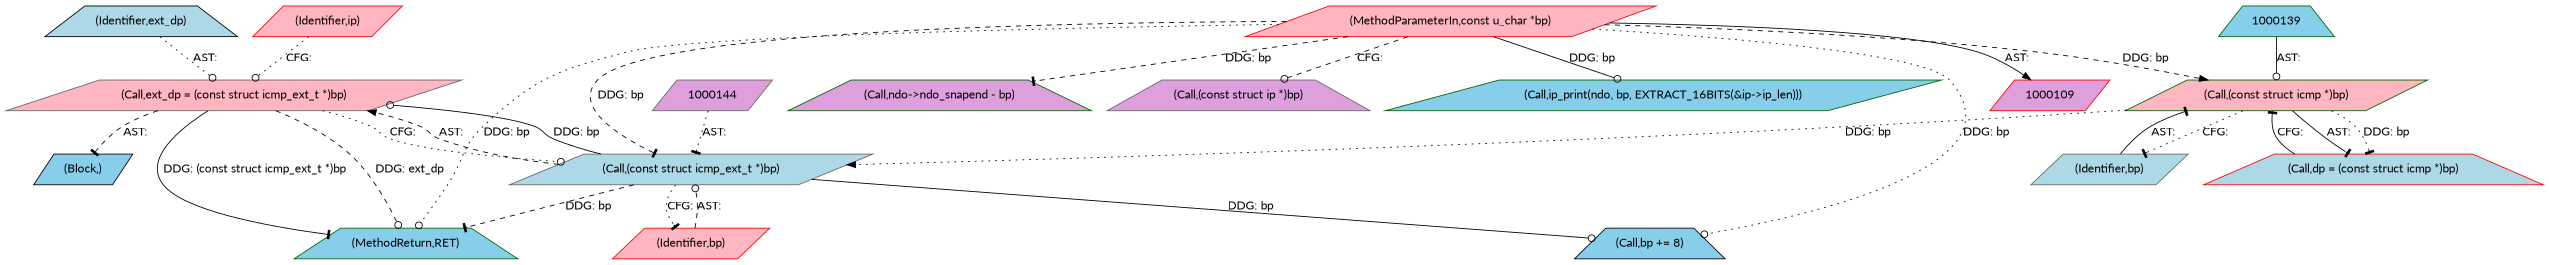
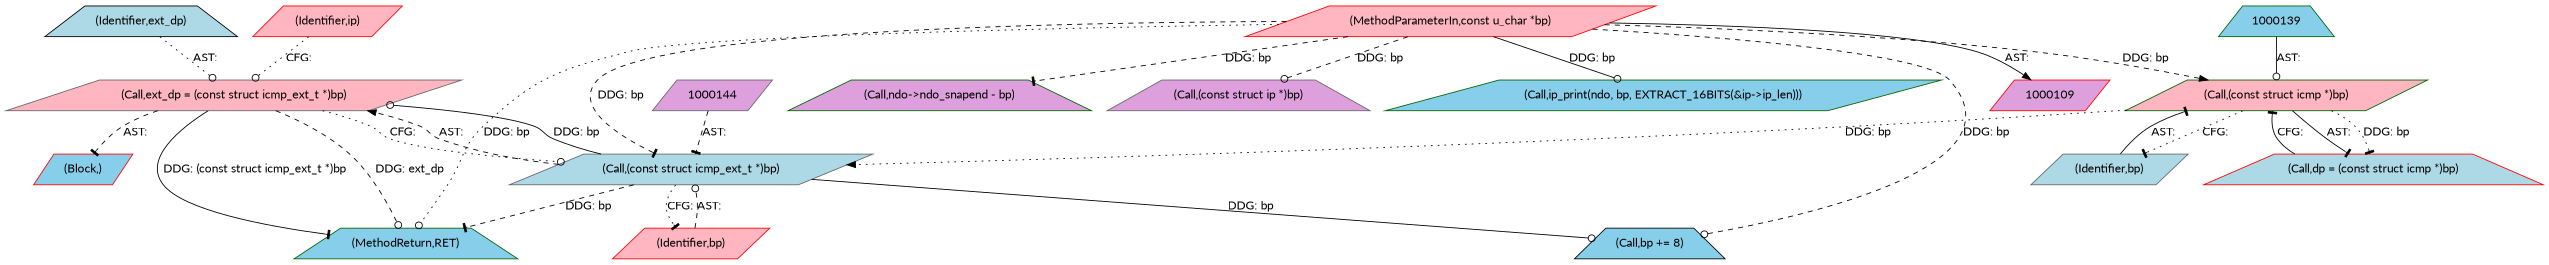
edge "(MethodParameterIn,const u_char *bp)" -> "(Call,(const struct ip *)bp)": label "CFG: " -> "DDG: bp"
edge "(MethodParameterIn,const u_char *bp)" -> "(Call,bp += 8)": style dotted -> dashed
edge "1000144" -> "(Call,(const struct icmp_ext_t *)bp)": style dotted -> dashed
node "(Block,)": color black -> red
